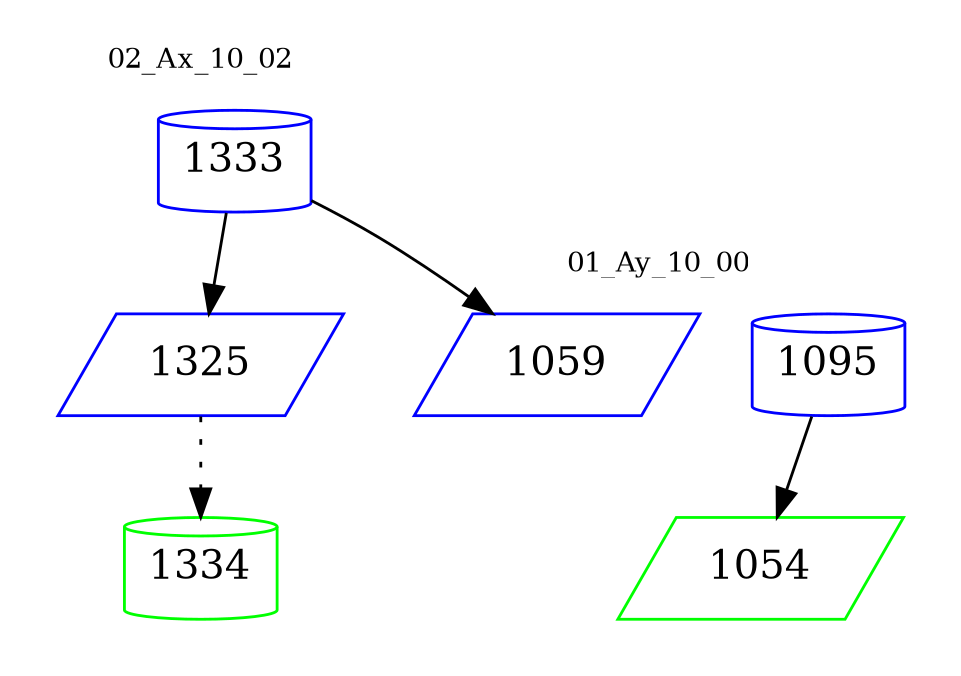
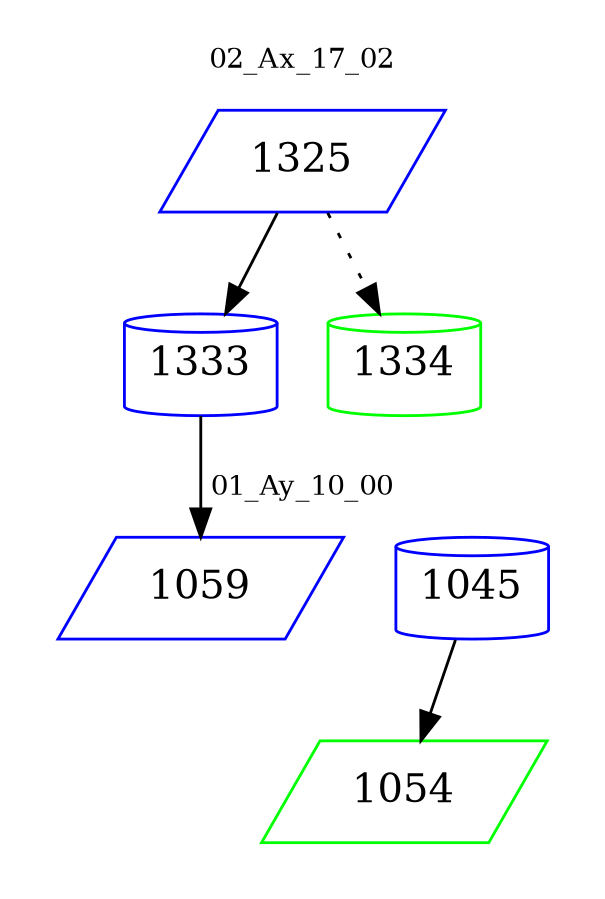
cluster "02_Ax_10_02": label "02_Ax_10_02" -> "02_Ax_17_02"
edge "1333" -> "1325": reversed
node "1095": label "1095" -> "1045"
